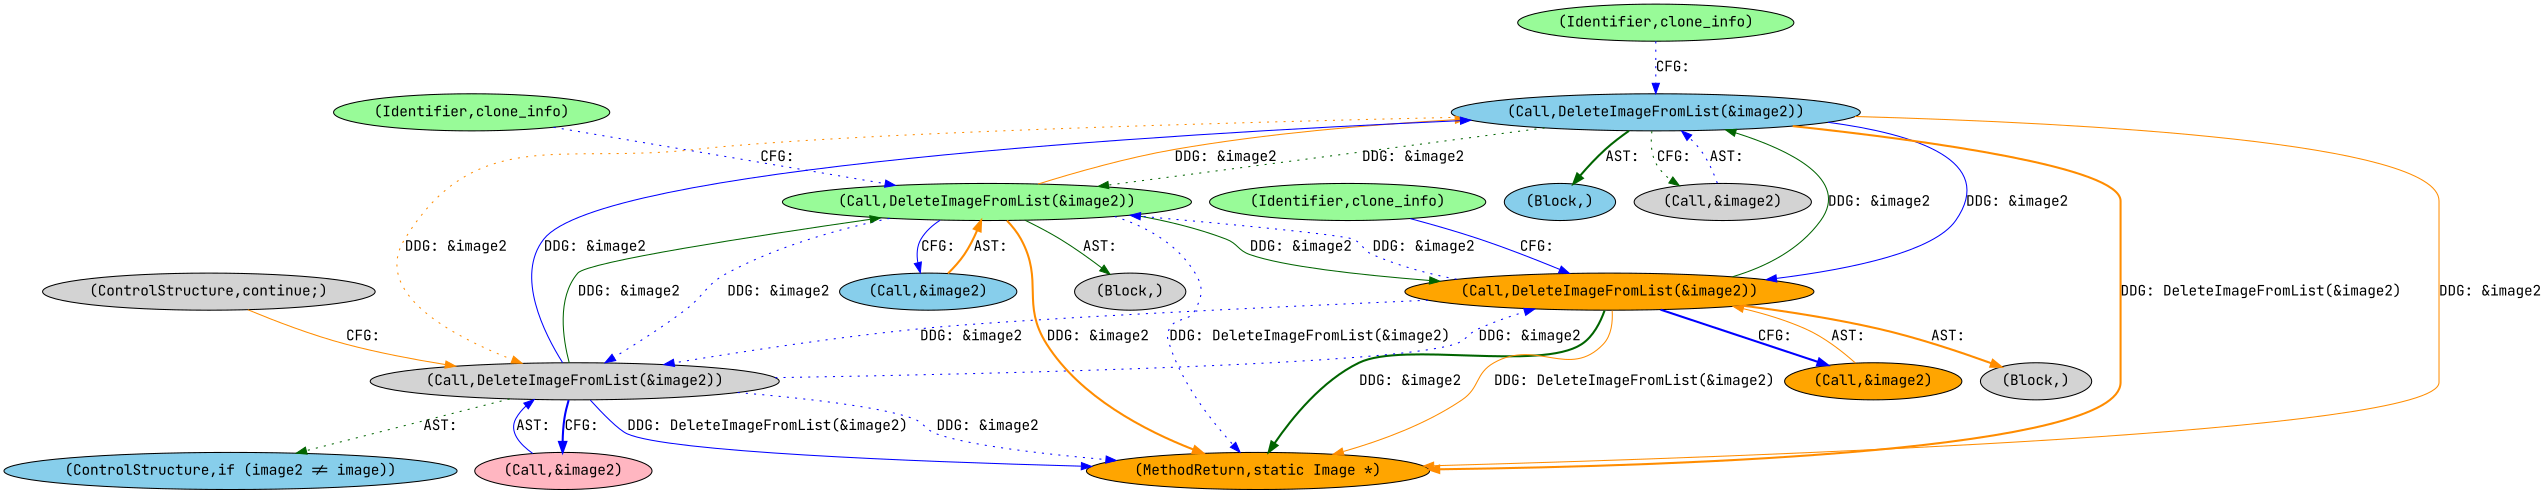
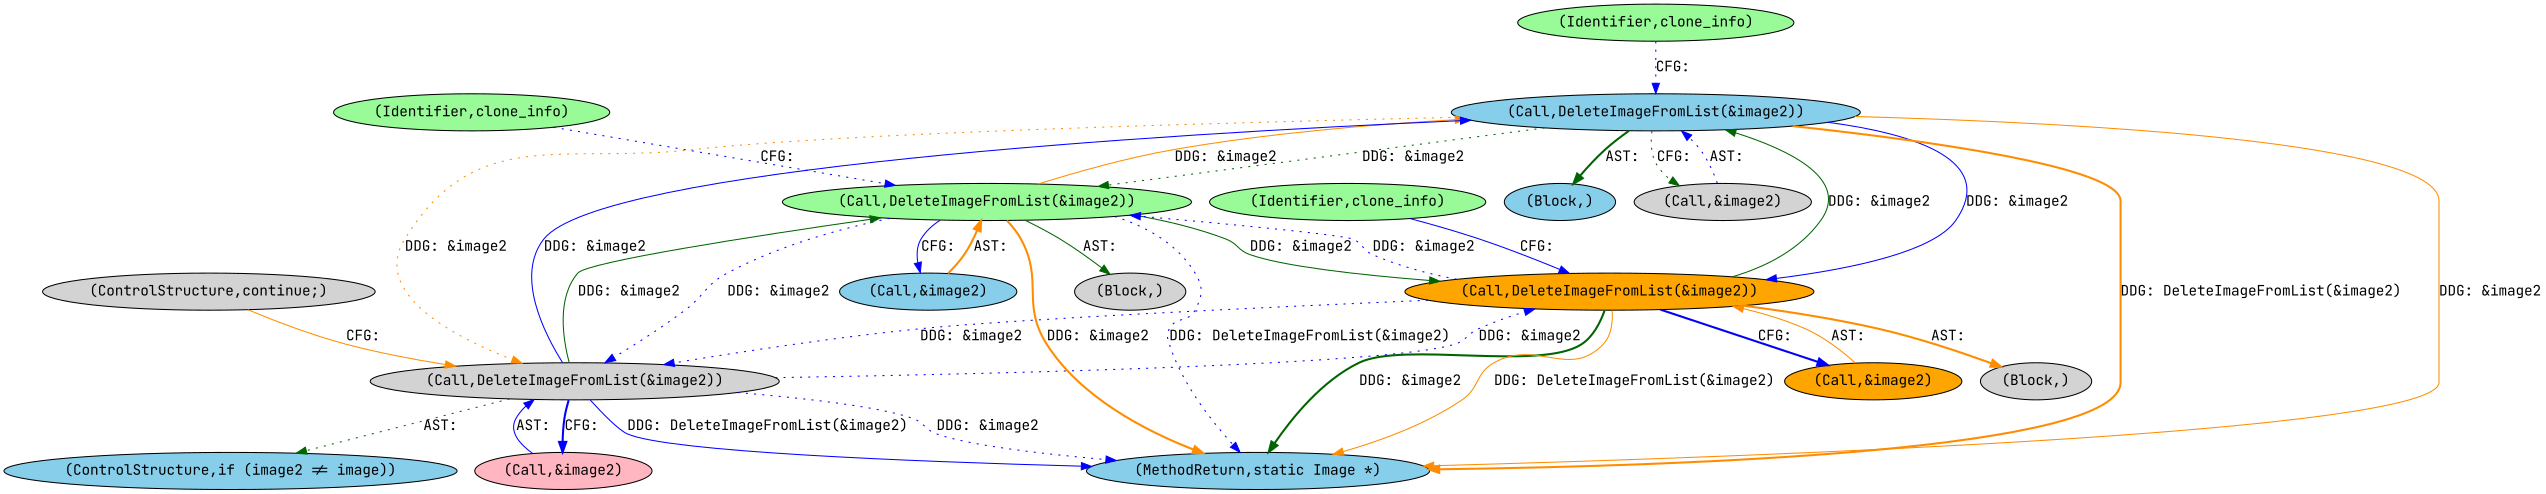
node "(MethodReturn,static Image *)": fillcolor orange -> skyblue
